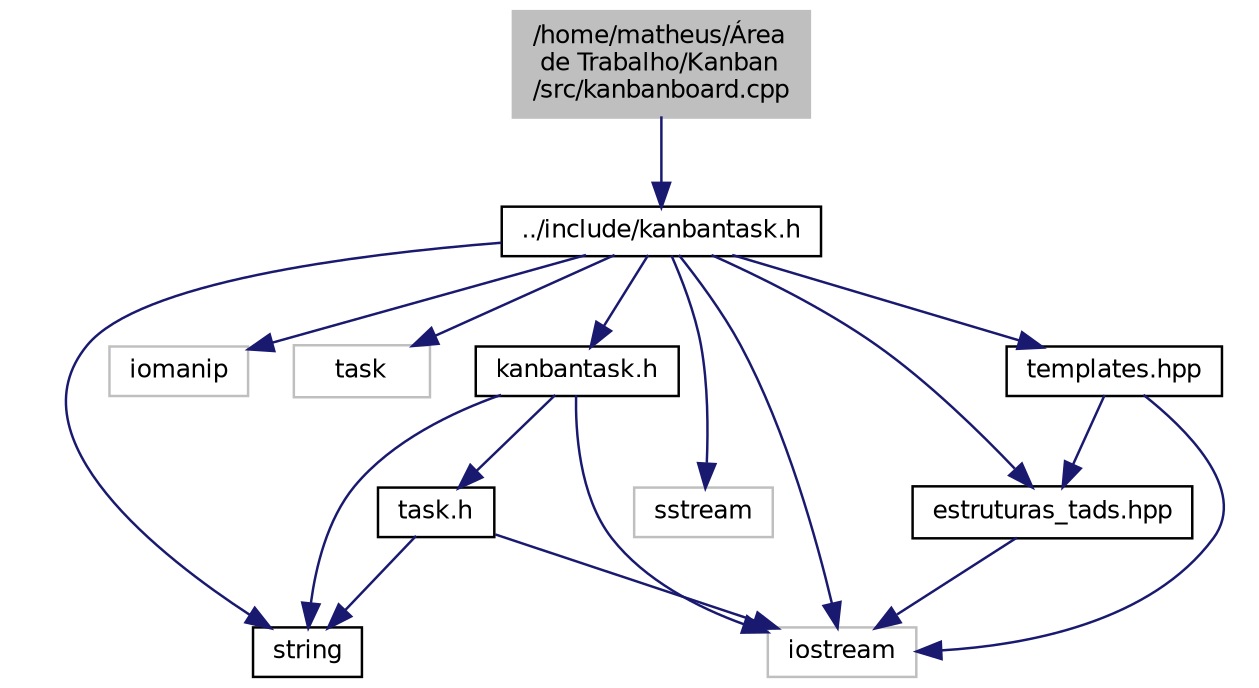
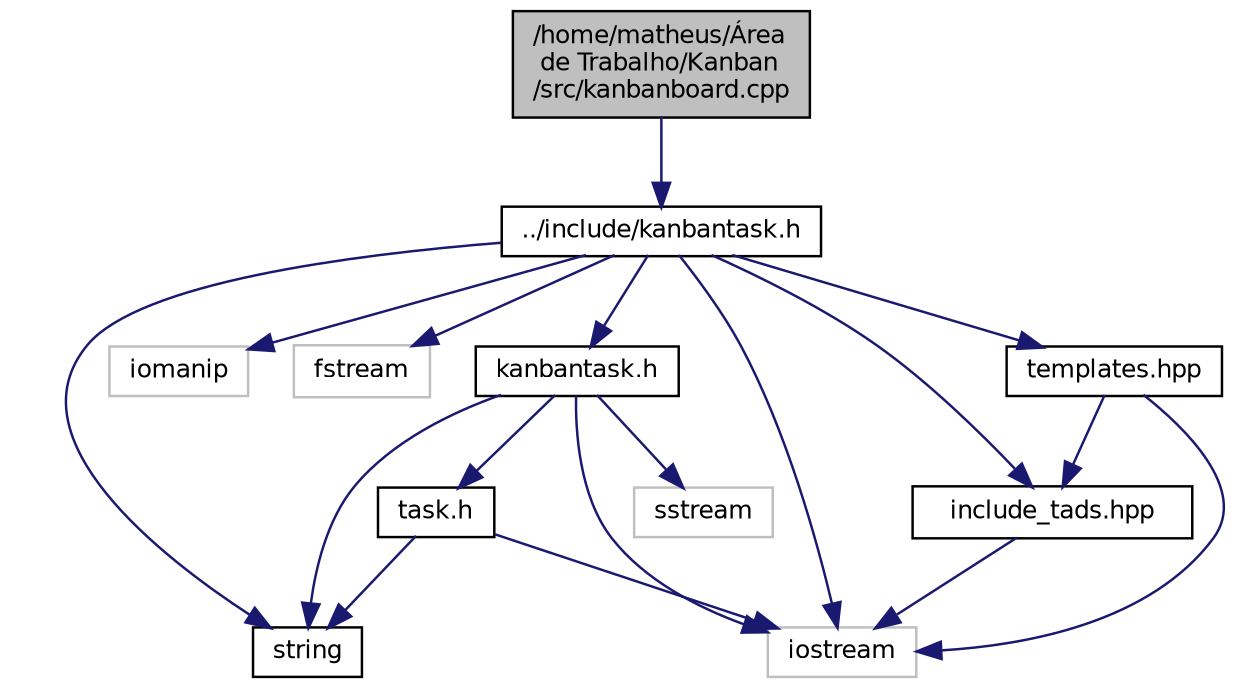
node "/home/matheus/Área de Trabalho/Kanban /src/kanbanboard.cpp": color grey75 -> black
edge "../include/kanbantask.h" -> "sstream": now "kanbantask.h" -> "sstream"
node "task": label "task" -> "fstream"
node "estruturas_tads.hpp": label "estruturas_tads.hpp" -> "include_tads.hpp"
